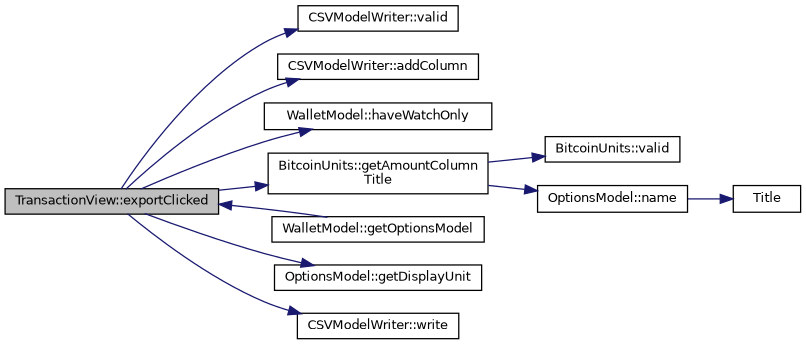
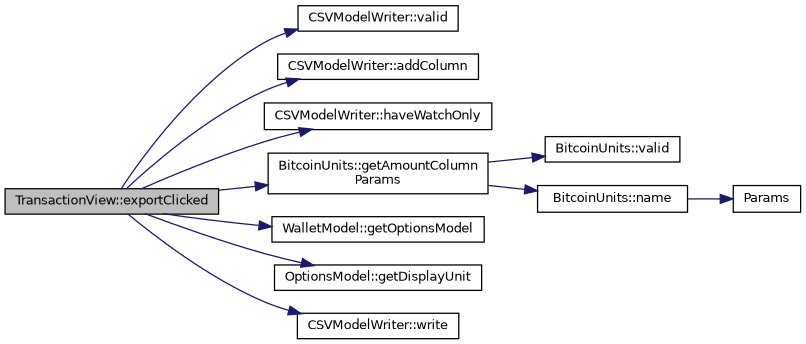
node "WalletModel::haveWatchOnly": label "WalletModel::haveWatchOnly" -> "CSVModelWriter::haveWatchOnly"
node "BitcoinUnits::getAmountColumn Title": label "BitcoinUnits::getAmountColumn Title" -> "BitcoinUnits::getAmountColumn Params"
node "OptionsModel::name": label "OptionsModel::name" -> "BitcoinUnits::name"
node "Title": label "Title" -> "Params"
edge "WalletModel::getOptionsModel" -> "TransactionView::exportClicked": reversed
